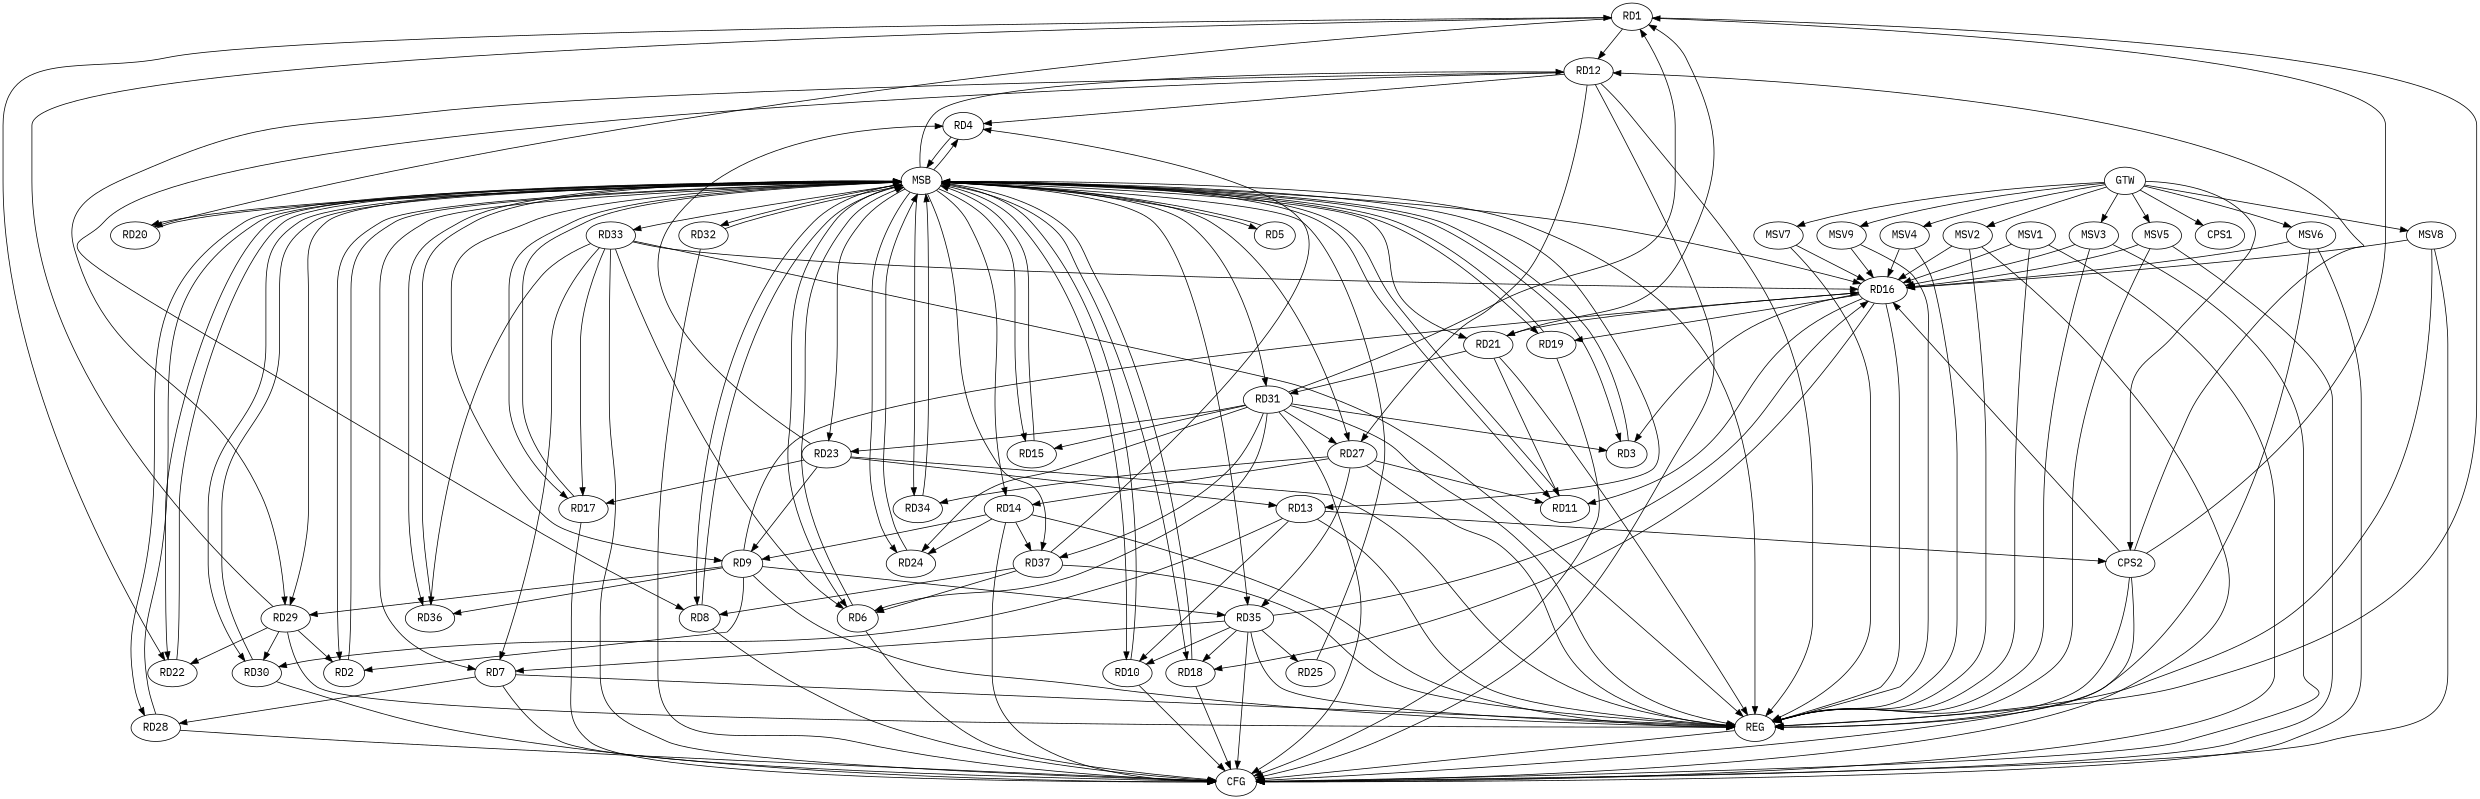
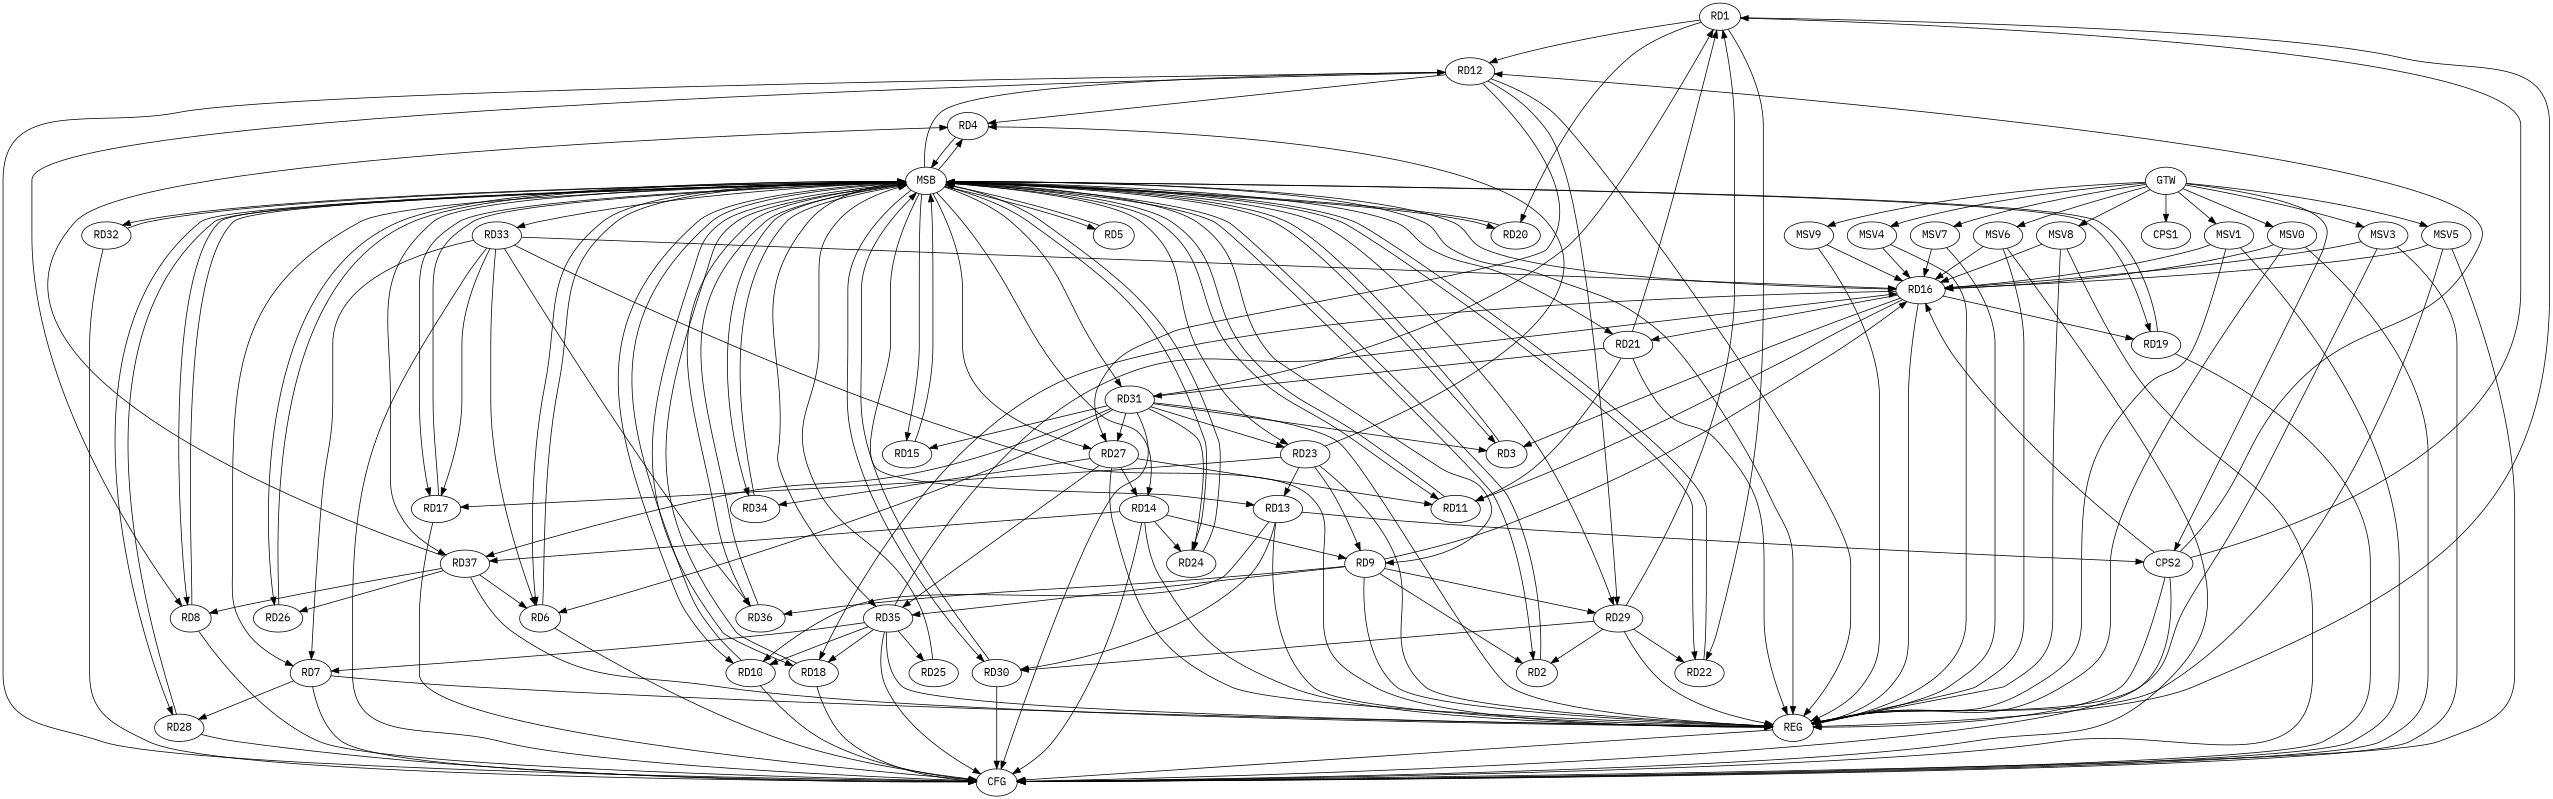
edge "GTW" -> "MSV1": added
node "MSV2": label "MSV2" -> "MSV0"
node "RD26": added
